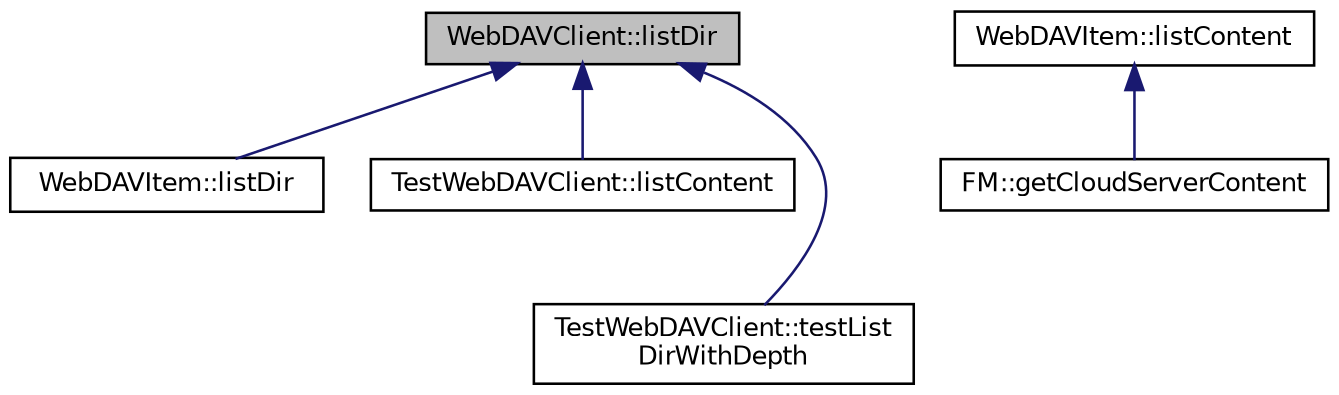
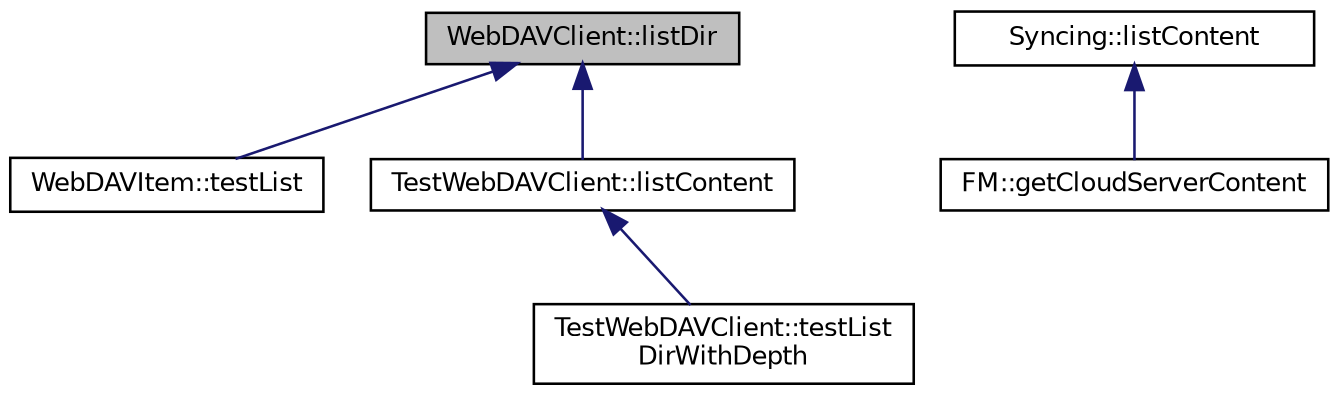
node "WebDAVItem::listContent": label "WebDAVItem::listContent" -> "Syncing::listContent"
edge "TestWebDAVClient::testList DirWithDepth" -> "WebDAVClient::listDir": now "TestWebDAVClient::testList DirWithDepth" -> "TestWebDAVClient::listContent"
node "WebDAVItem::listDir": label "WebDAVItem::listDir" -> "WebDAVItem::testList"
